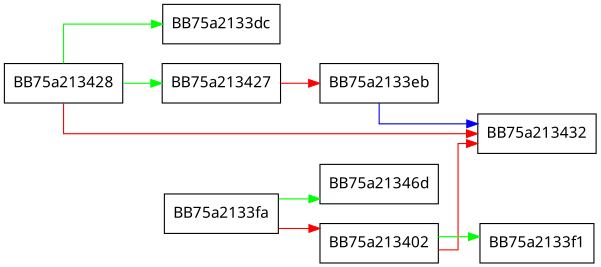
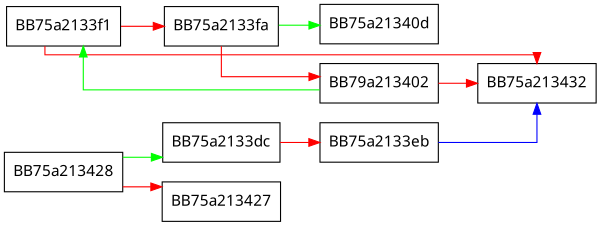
edge "BB75a2133f1" -> "BB75a2133fa": added
edge "BB75a213428" -> "BB75a213427": color green -> red
edge "BB75a213427" -> "BB75a2133eb": now "BB75a2133dc" -> "BB75a2133eb"
edge "BB75a213428" -> "BB75a213432": now "BB75a2133f1" -> "BB75a213432"
node "BB75a21346d": label "BB75a21346d" -> "BB75a21340d"
node "BB75a213402": label "BB75a213402" -> "BB79a213402"
